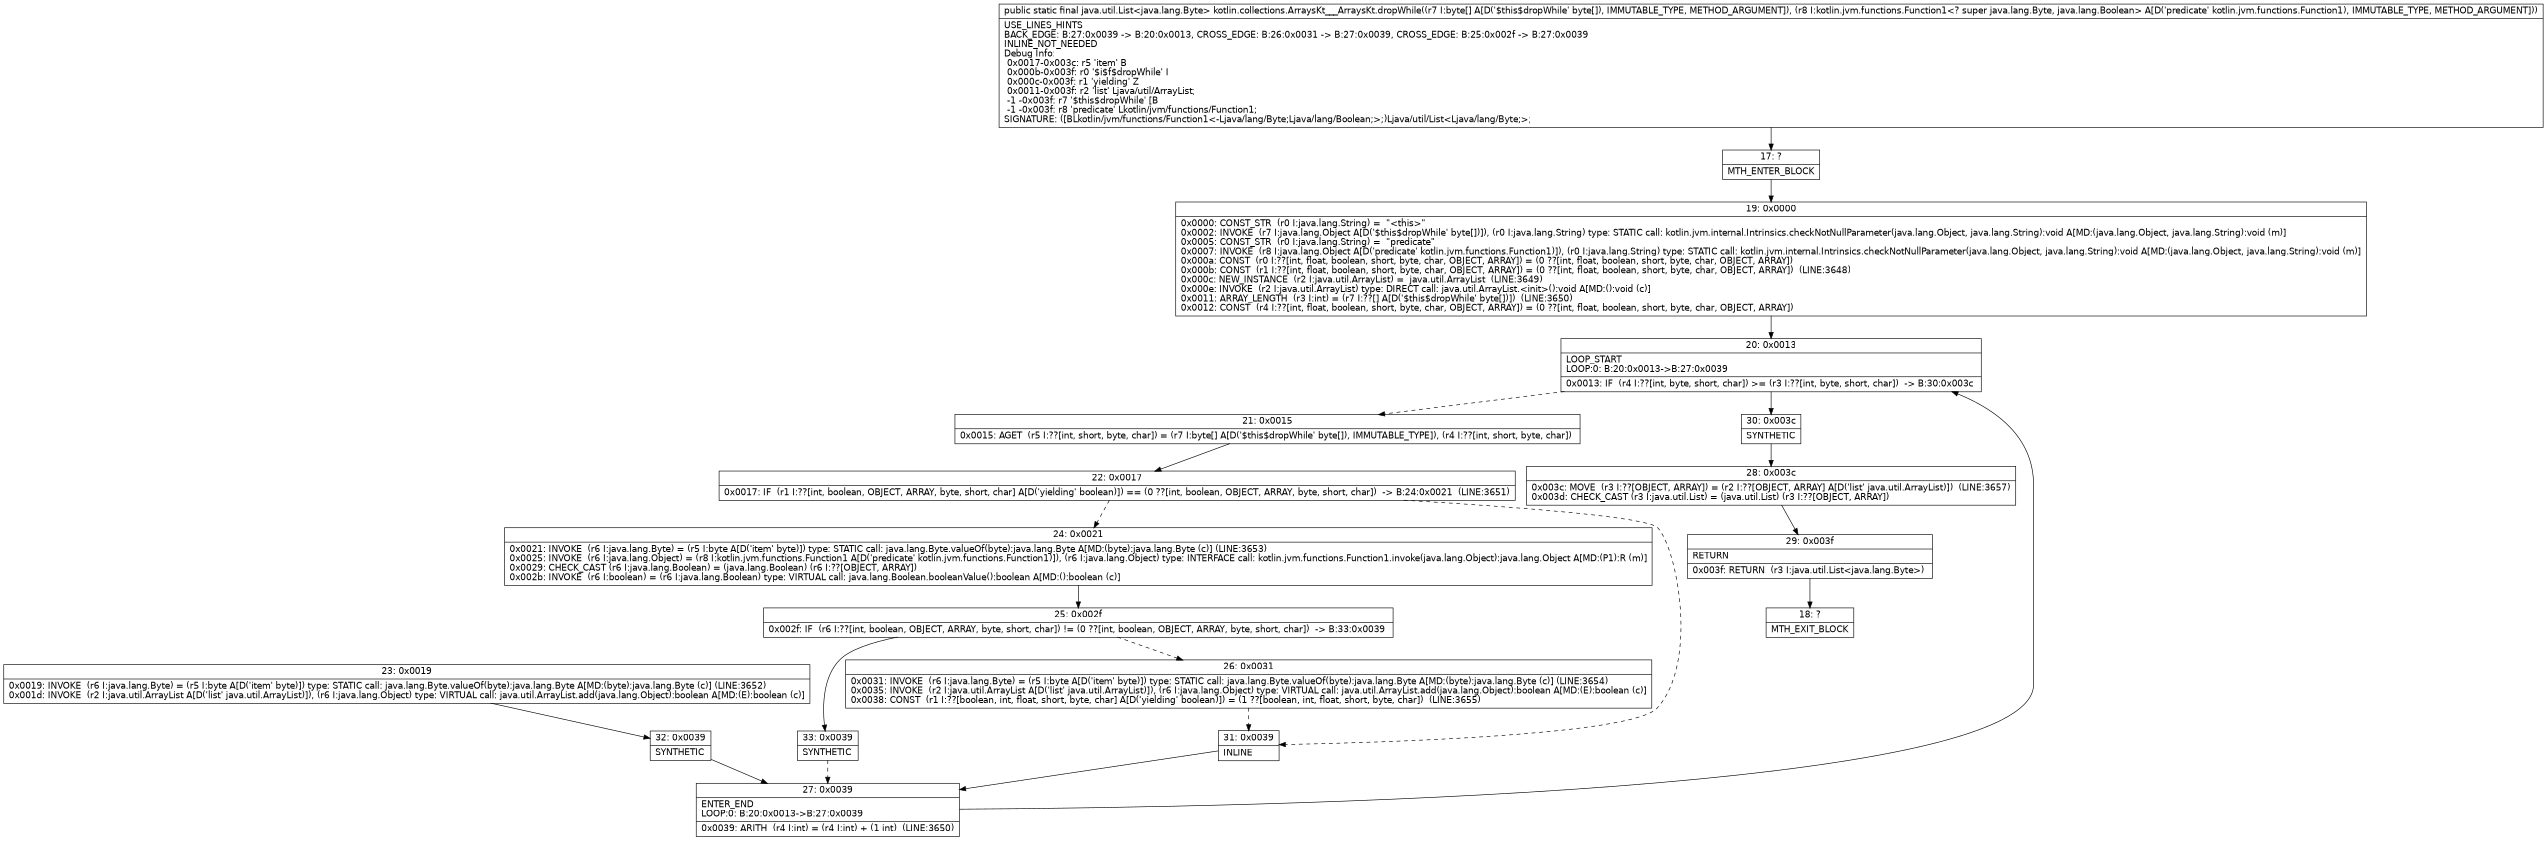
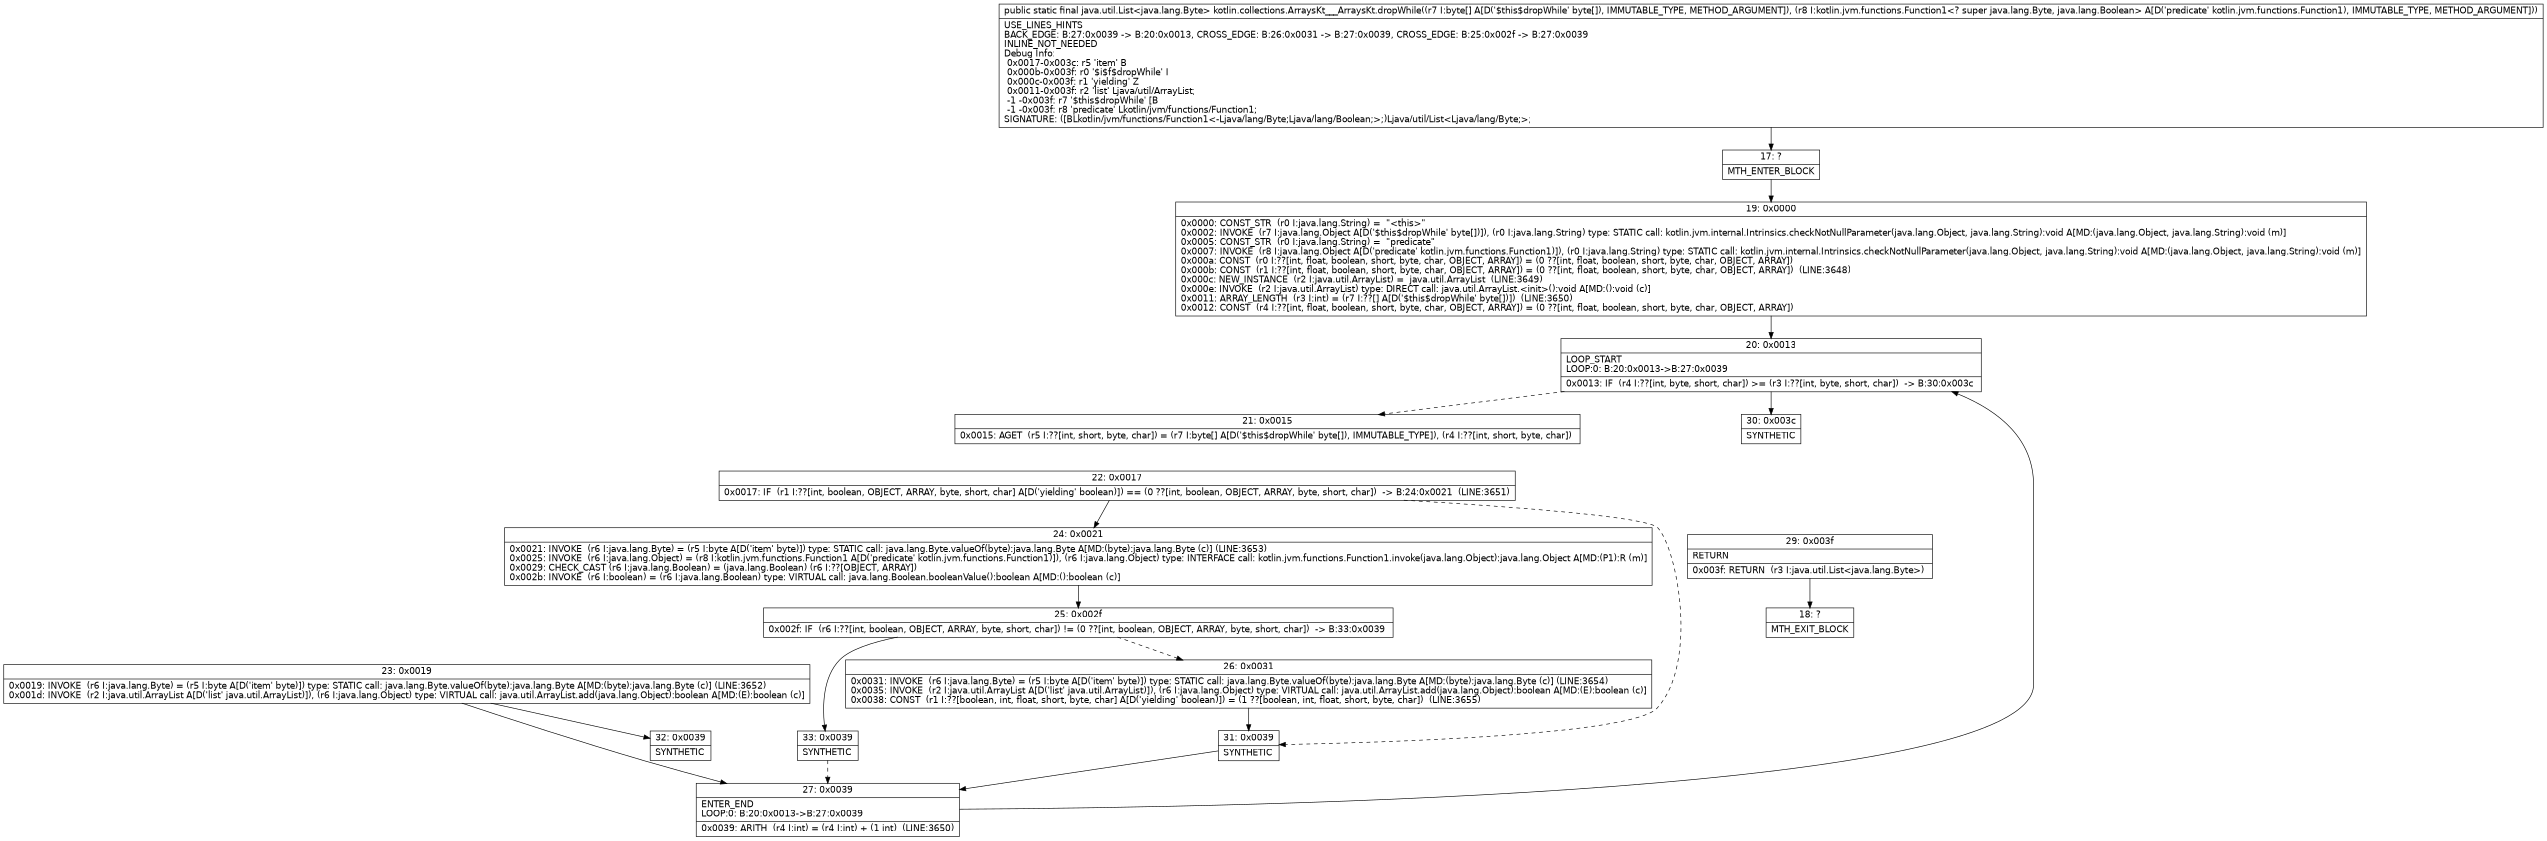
edge "21: 0x0015" -> "22: 0x0017": removed
node "28: 0x003c": removed
edge "22: 0x0017" -> "24: 0x0021": style dashed -> solid
edge "26: 0x0031" -> "31: 0x0039": style dashed -> solid
node "31: 0x0039": text "INLINE" -> "SYNTHETIC"
edge "32: 0x0039" -> "27: 0x0039": now "23: 0x0019" -> "27: 0x0039"
